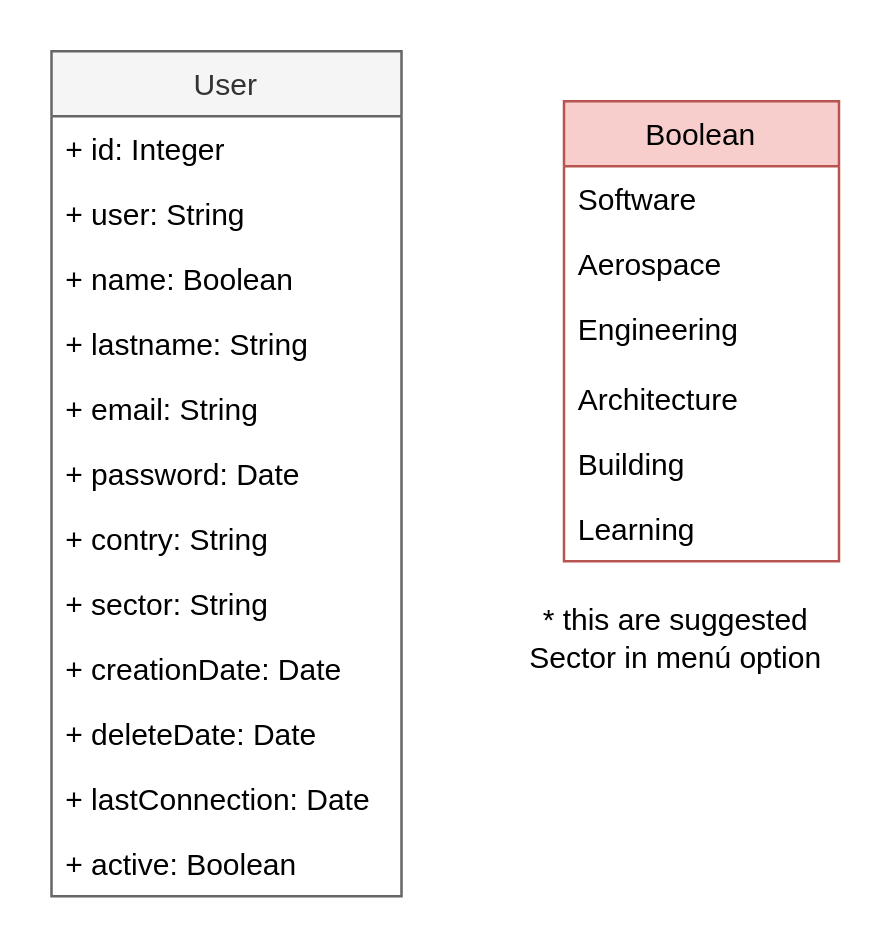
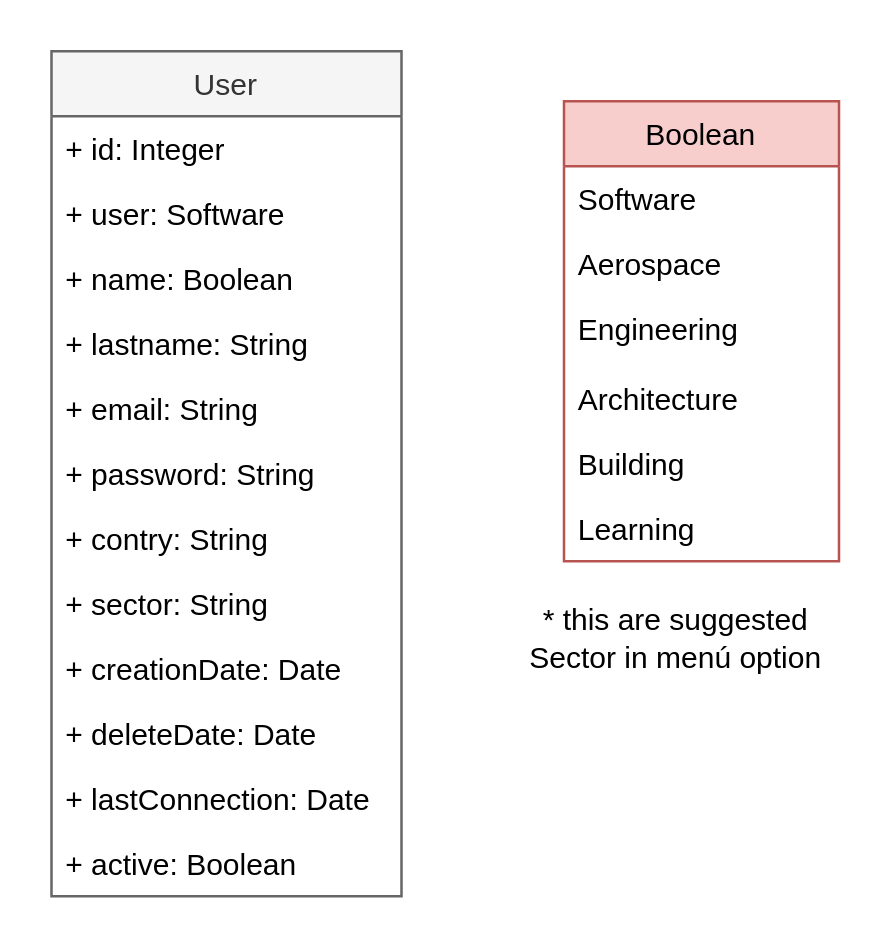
node "+ user: String": label "+ user: String" -> "+ user: Software"
node "+ password: Date": label "+ password: Date" -> "+ password: String"
